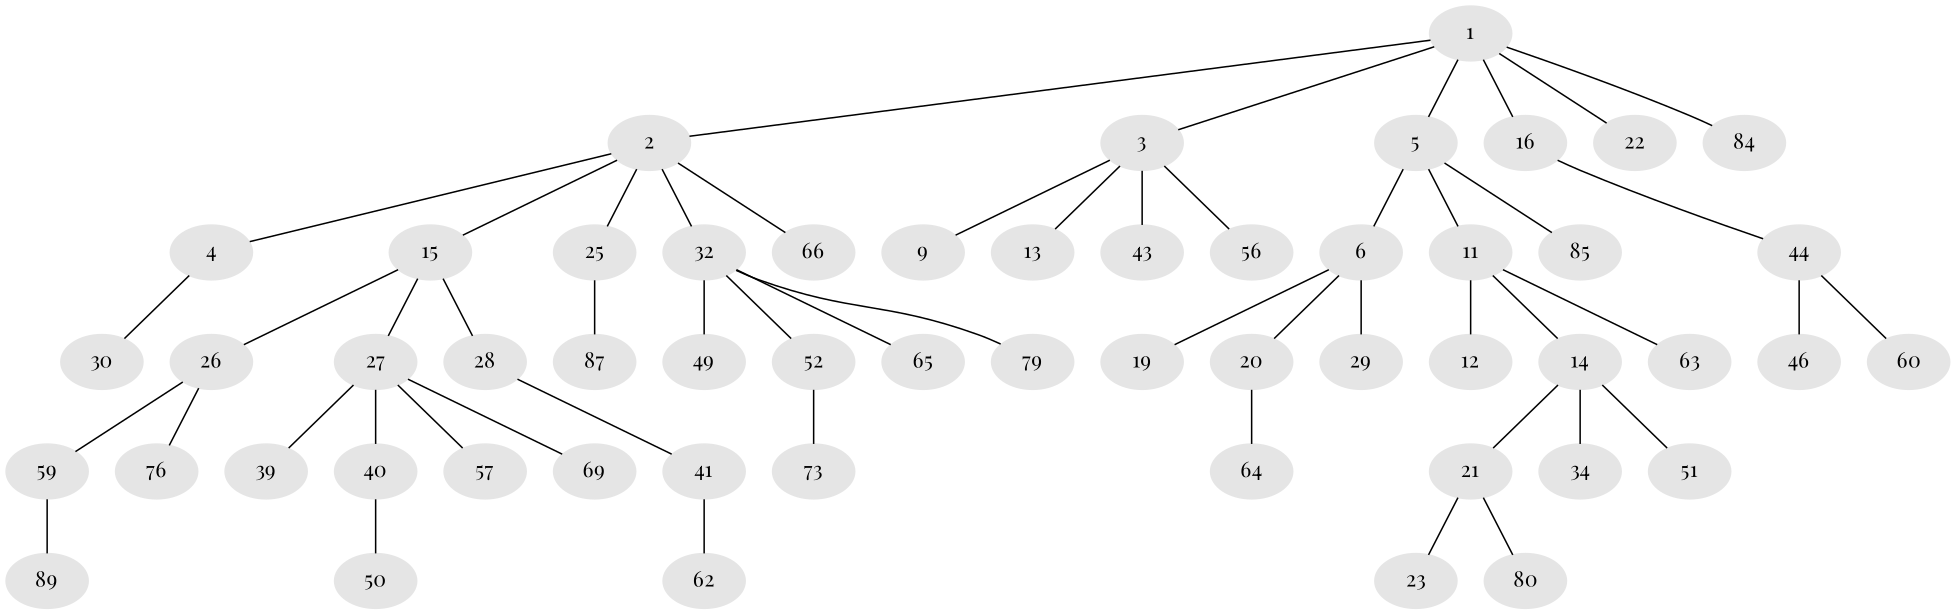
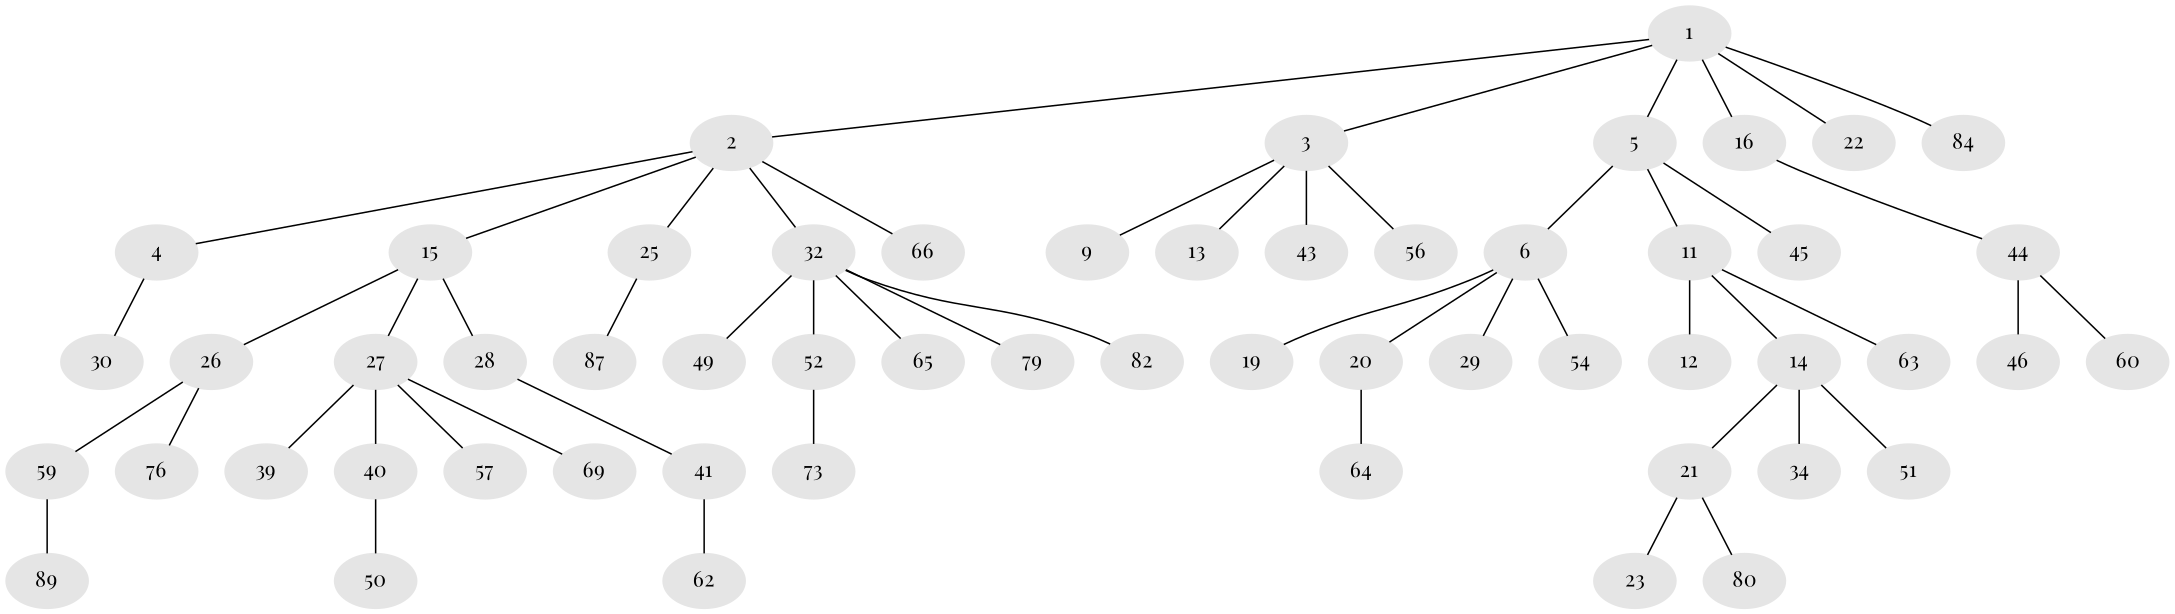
node "85": label "85" -> "45"
node "82": added
node "54": added
